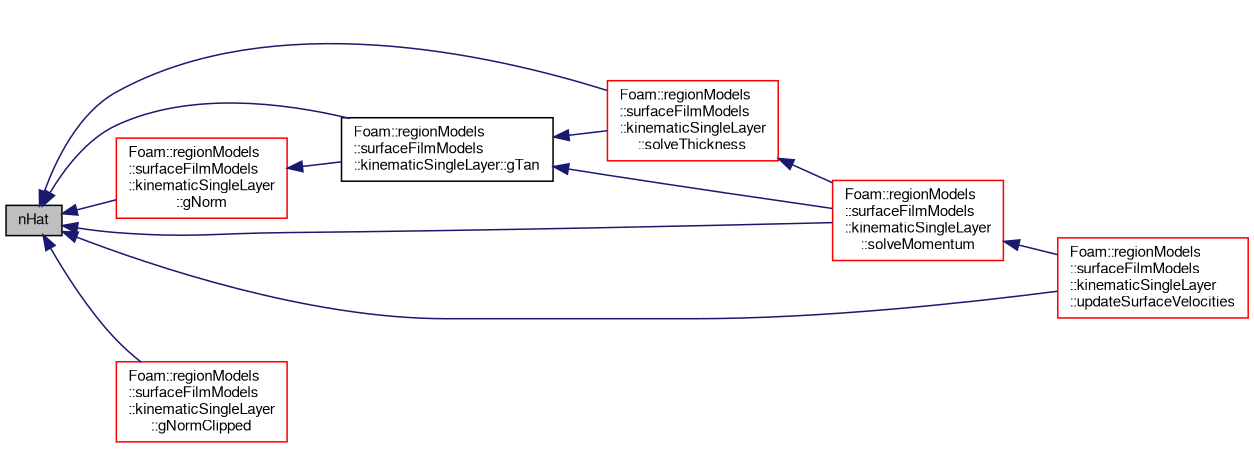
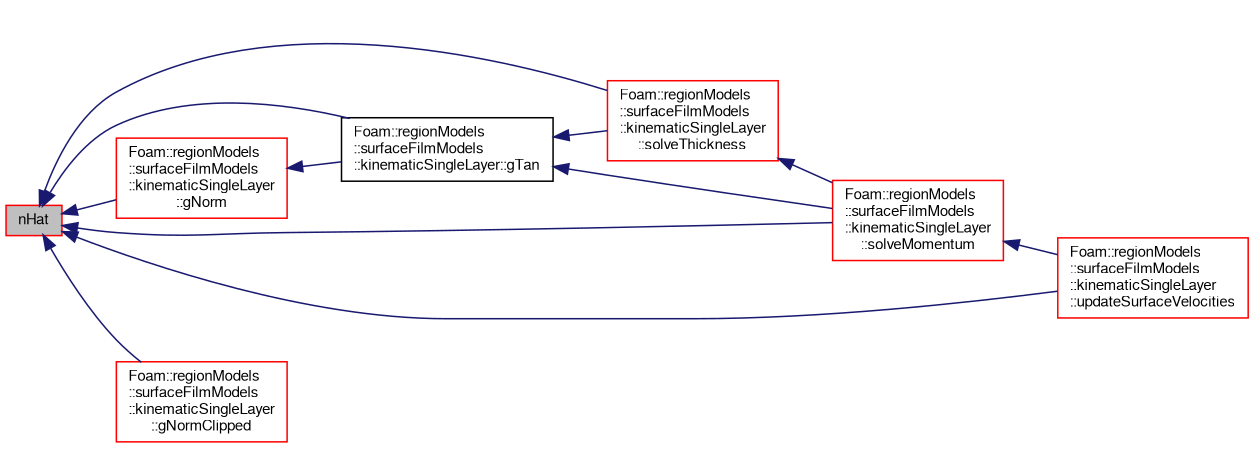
node "nHat": color black -> red
